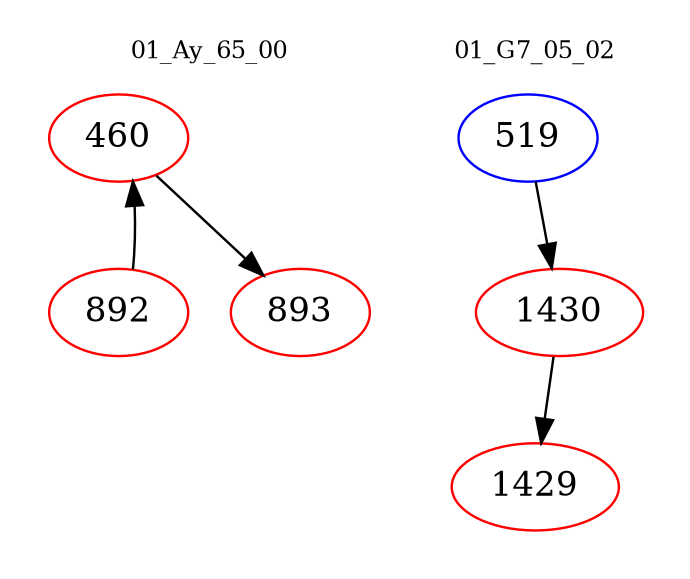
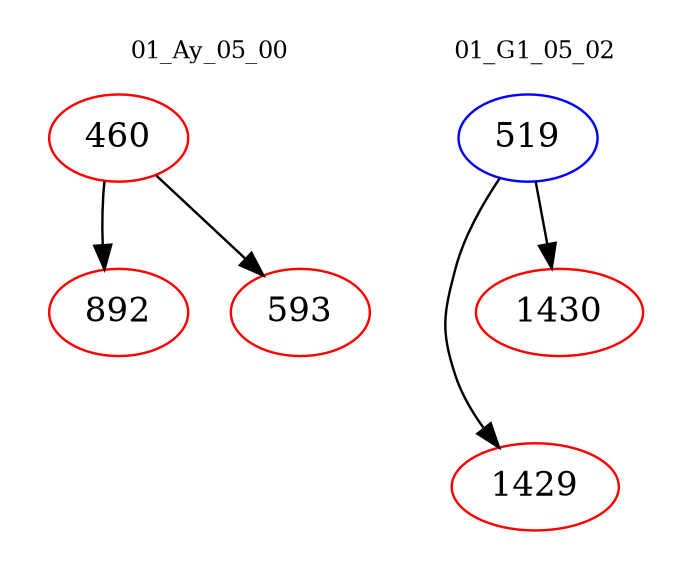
cluster "01_Ay_65_00": label "01_Ay_65_00" -> "01_Ay_05_00"
cluster "01_G7_05_02": label "01_G7_05_02" -> "01_G1_05_02"
edge "892" -> "460": reversed
node "893": label "893" -> "593"
edge "1430" -> "1429": now "519" -> "1429"
